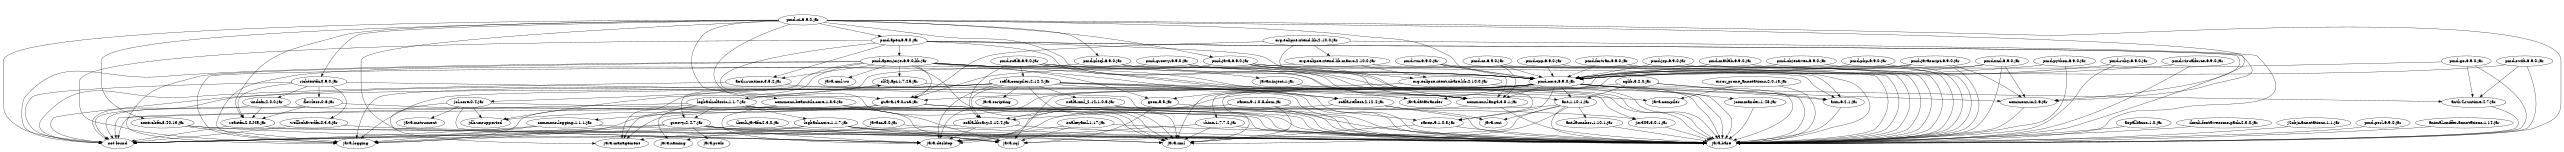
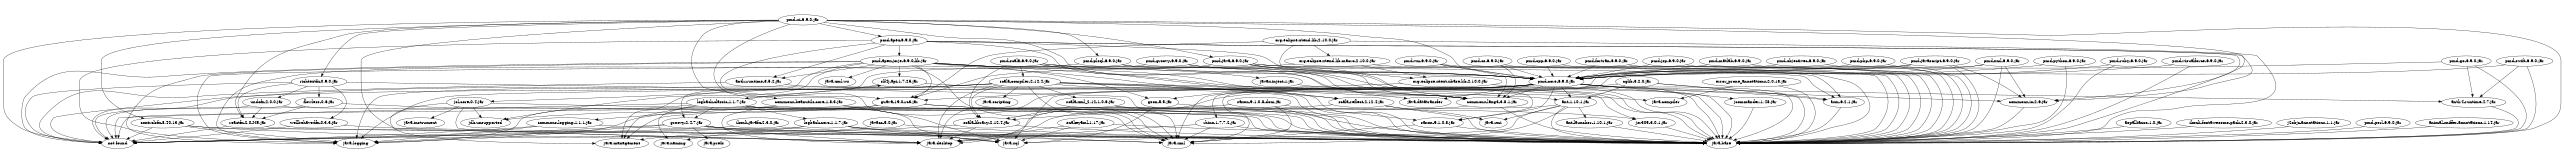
edge "controlsfx-8.40.13.jar" -> "not found": added
